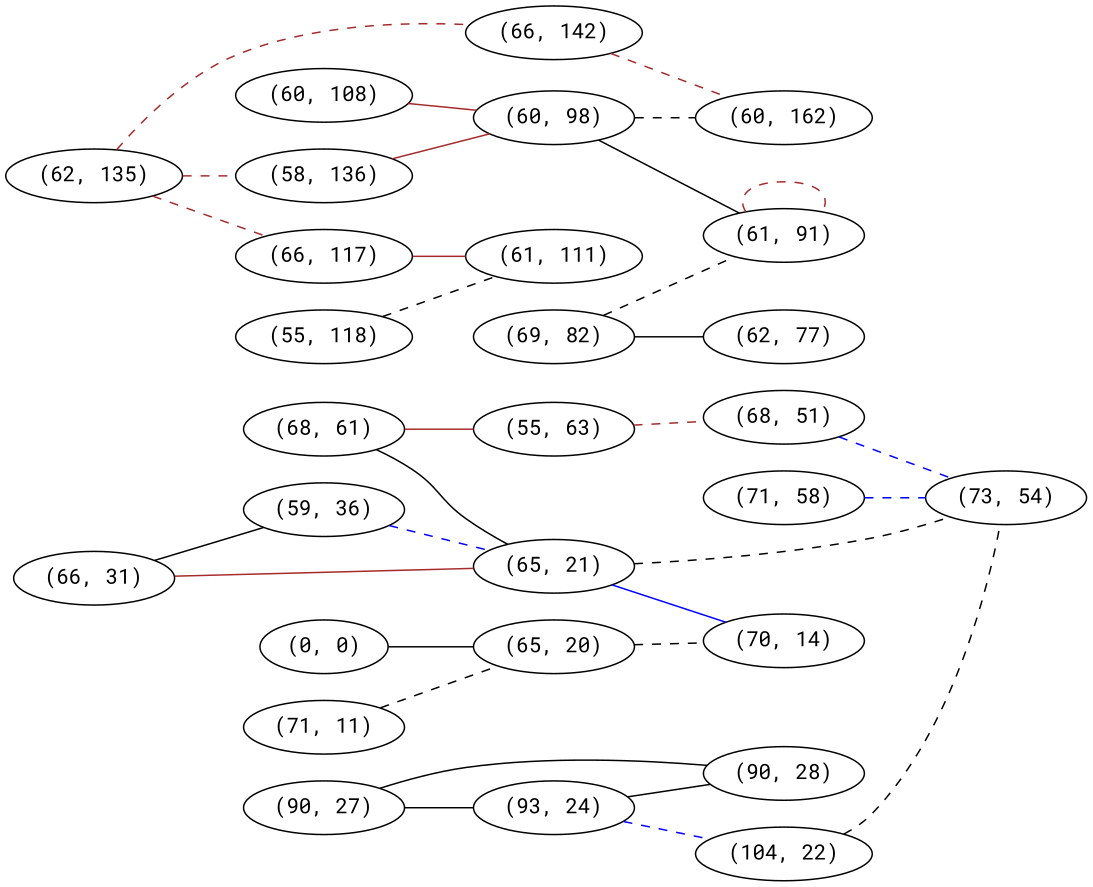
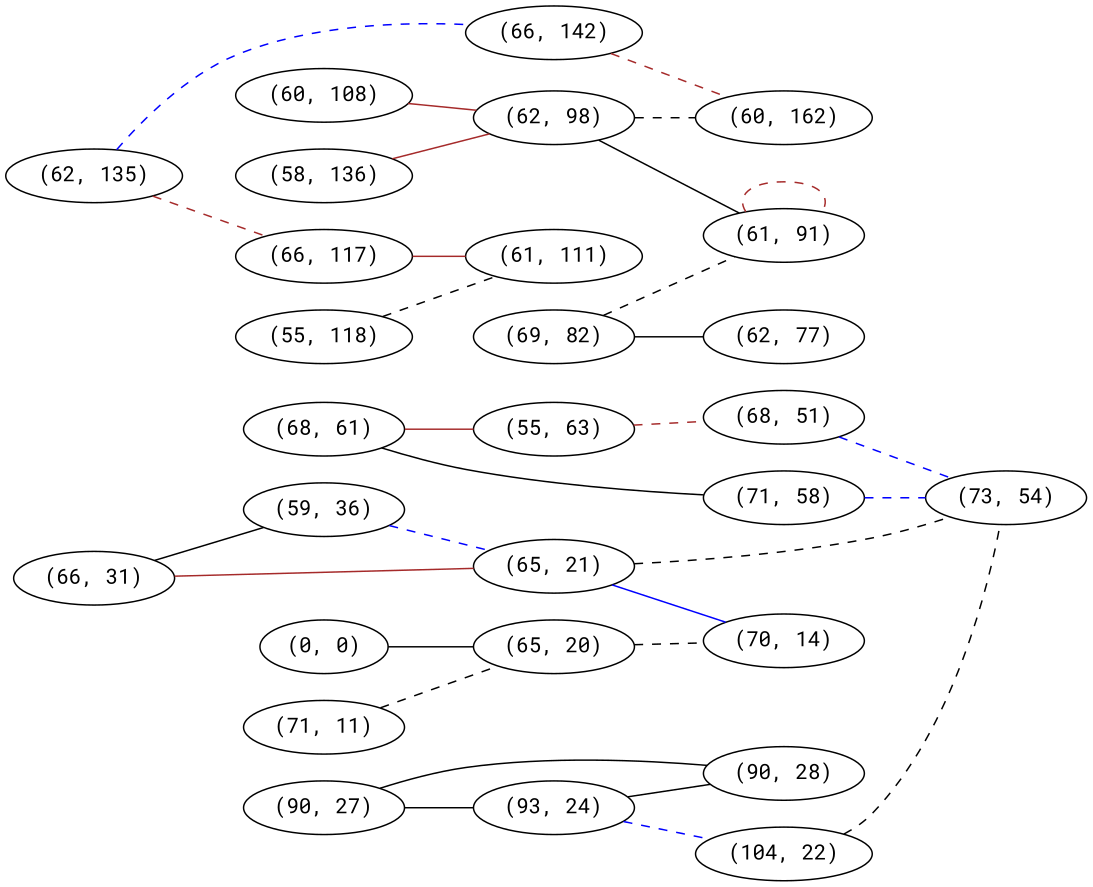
edge "(66, 142)" -- "(62, 135)": color brown -> blue
node "(60, 98)": label "(60, 98)" -> "(62, 98)"
edge "(62, 135)" -- "(58, 136)": removed
edge "(68, 61)" -- "(65, 21)": now "(68, 61)" -- "(71, 58)"
